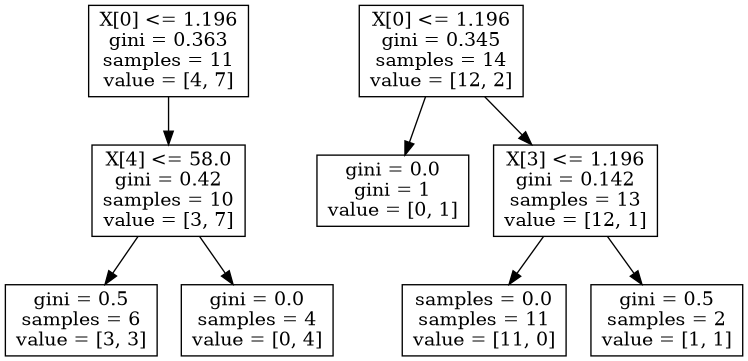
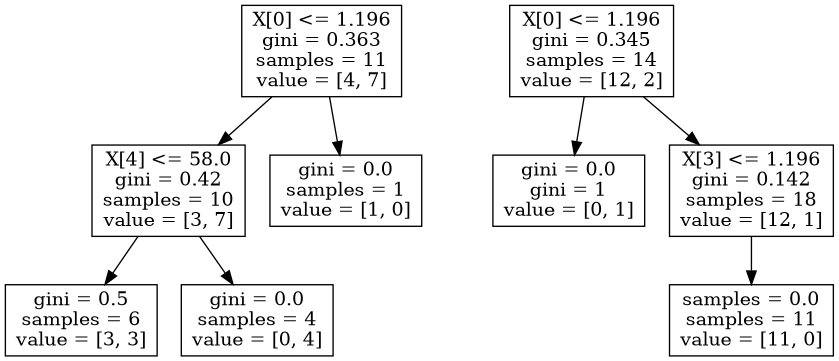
node "gini = 0.0 samples = 1 value = [1, 0]": added
node "X[3] <= 1.196 gini = 0.142 samples = 13 value = [12, 1]": label "X[3] <= 1.196 gini = 0.142 samples = 13 value = [12, 1]" -> "X[3] <= 1.196 gini = 0.142 samples = 18 value = [12, 1]"
node "gini = 0.5 samples = 2 value = [1, 1]": removed
